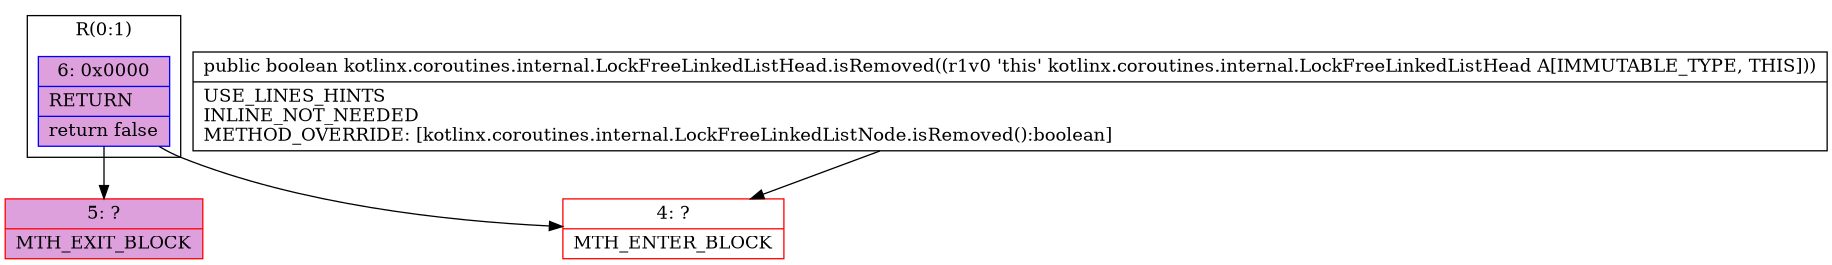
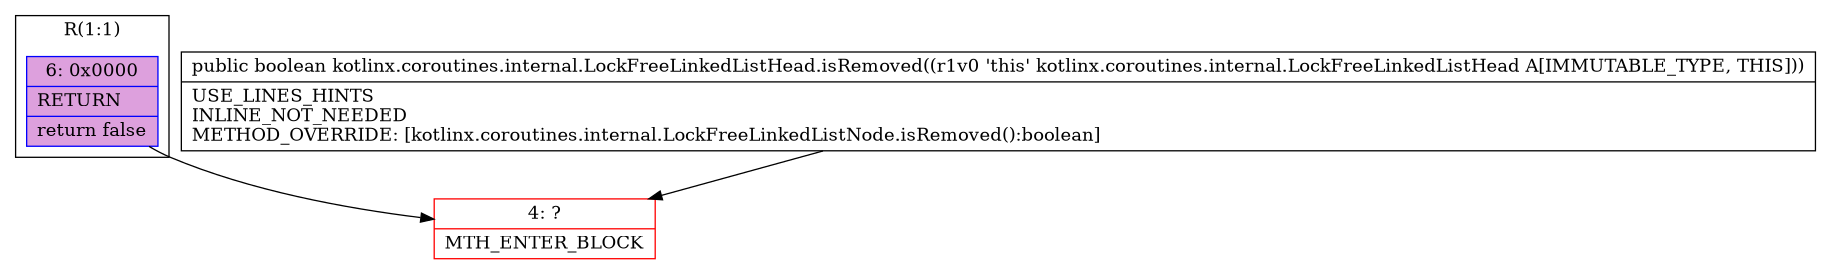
cluster "R(0:1)": label "R(0:1)" -> "R(1:1)"
node "5: ?": removed
